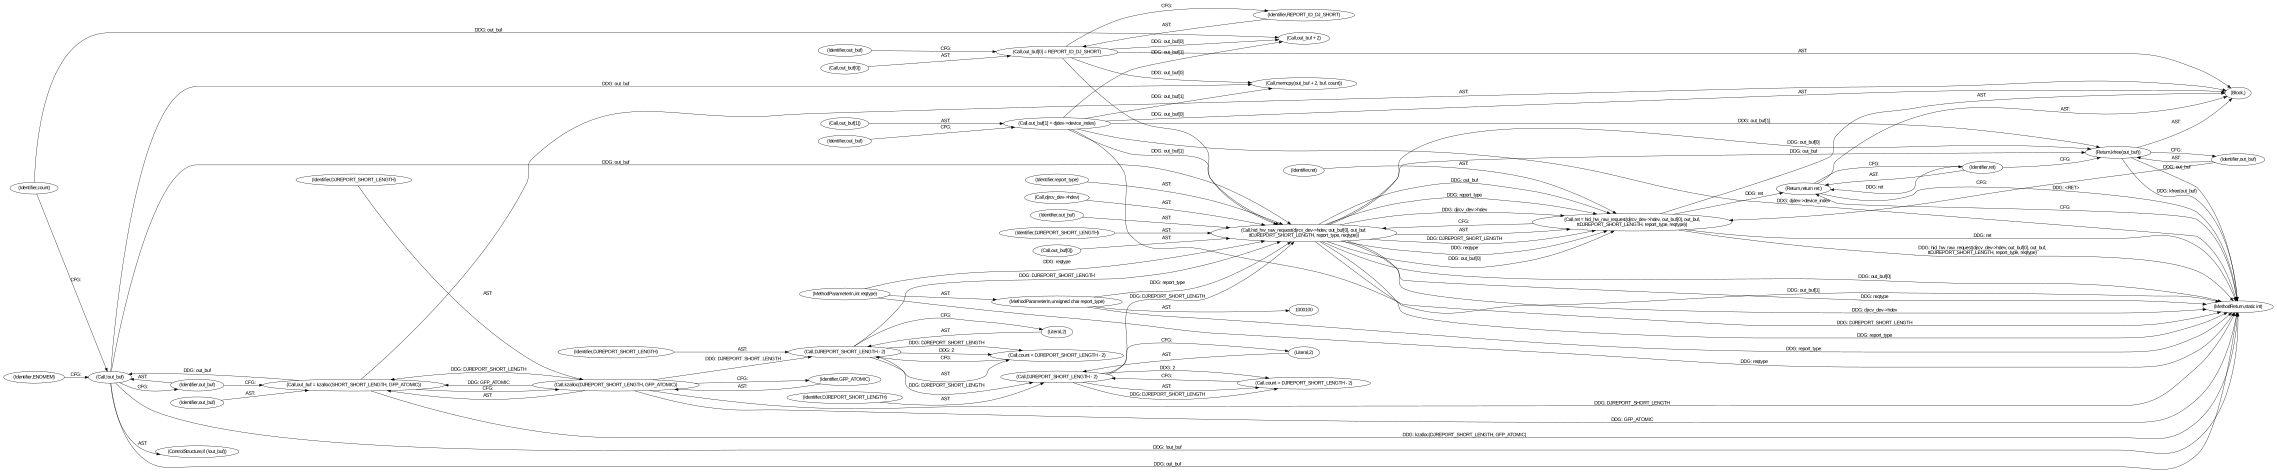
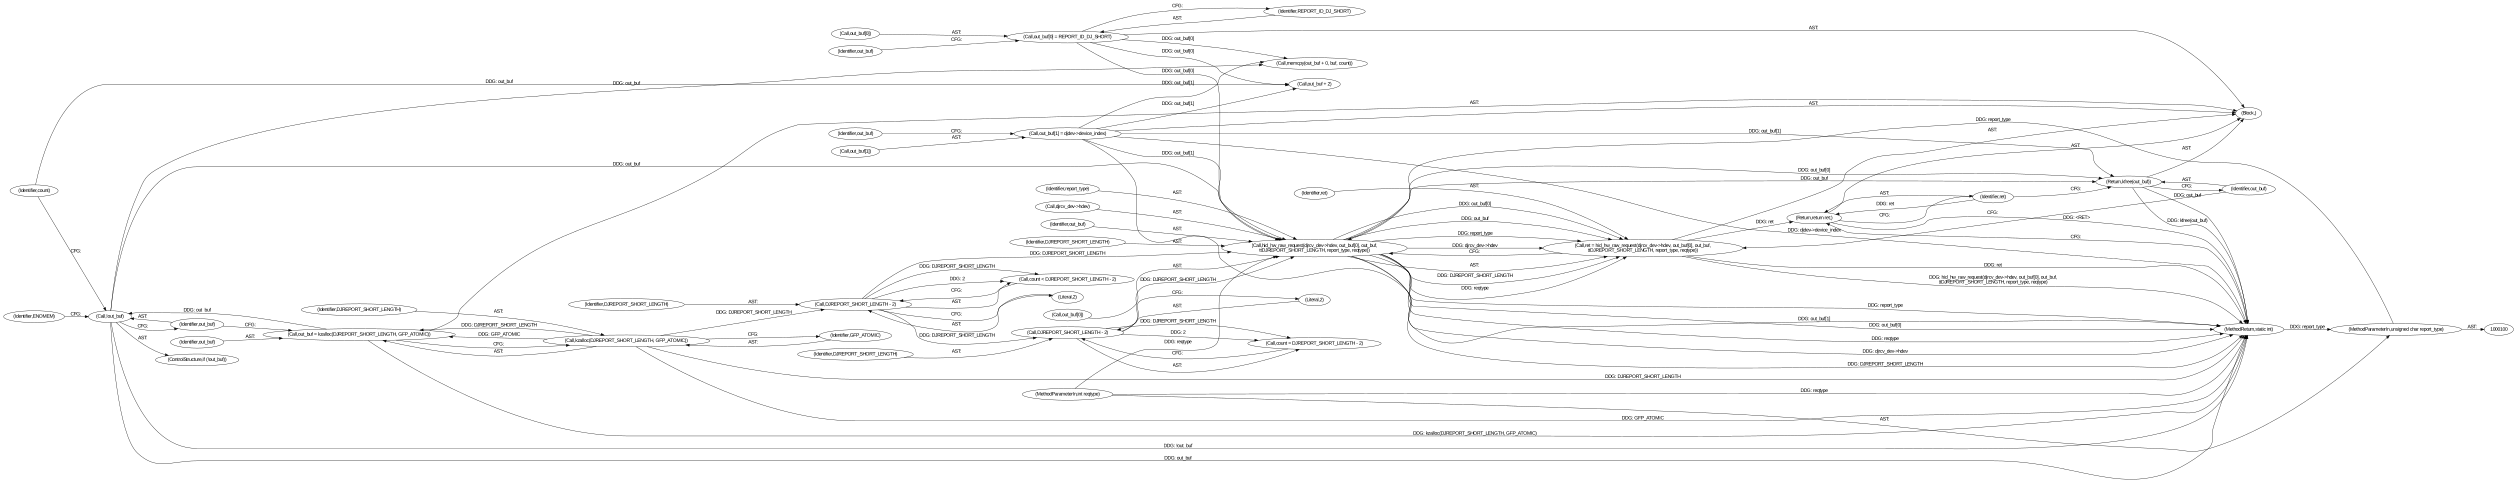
node "(Call,memcpy(out_buf + 2, buf, count))": label "(Call,memcpy(out_buf + 2, buf, count))" -> "(Call,memcpy(out_buf + 0, buf, count))"
edge "(MethodParameterIn,unsigned char report_type)" -> "(MethodReturn,static int)": reversed
node "(Call,out_buf = kzalloc(SHORT_SHORT_LENGTH, GFP_ATOMIC))": label "(Call,out_buf = kzalloc(SHORT_SHORT_LENGTH, GFP_ATOMIC))" -> "(Call,out_buf = kzalloc(DJREPORT_SHORT_LENGTH, GFP_ATOMIC))"
